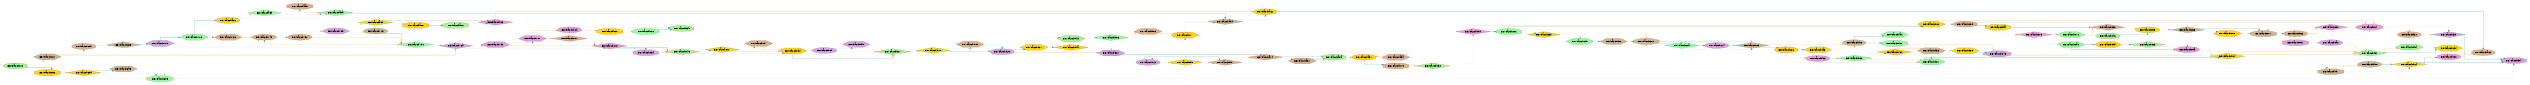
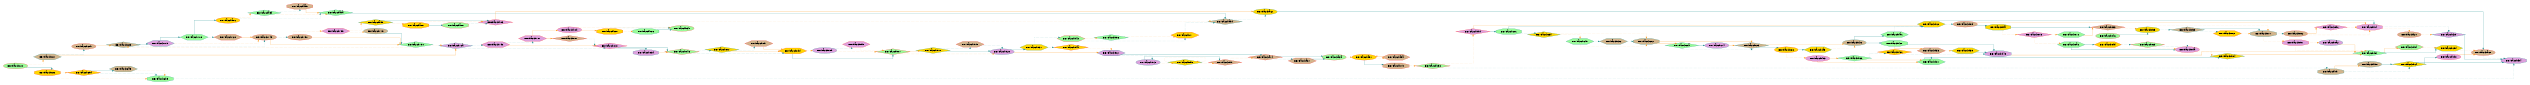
edge "BB75a2cbdc0" -> "BB75a2cbf04": color darkorange -> teal
node "BB75a2cb759": color teal -> red
node "BB75a2cbb5c": removed
edge "BB75a2cbd20" -> "BB75a2cbd4e": color darkorange -> teal
